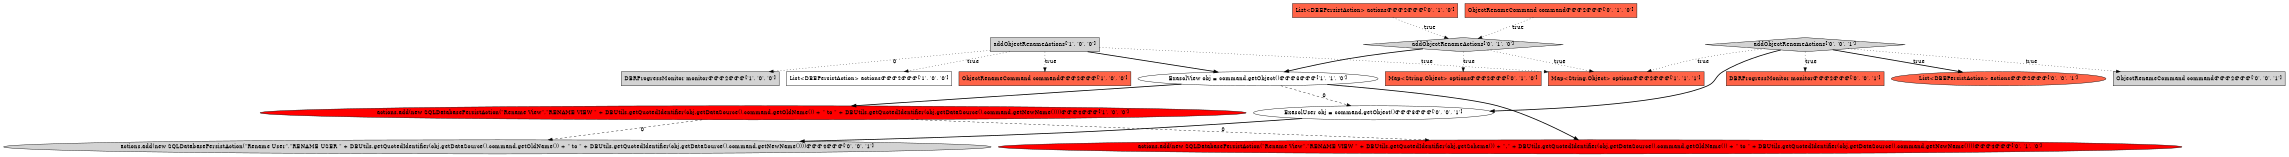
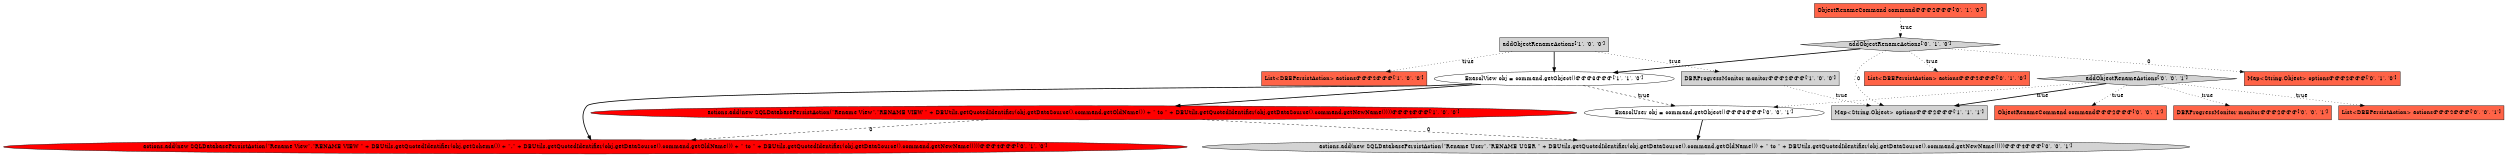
edge "List<DBEPersistAction> actions@@@2@@@['0', '1', '0']" -> "addObjectRenameActions['0', '1', '0']": reversed
edge "addObjectRenameActions['0', '0', '1']" -> "Map<String,Object> options@@@2@@@['1', '1', '1']": style dotted -> bold
edge "addObjectRenameActions['1', '0', '0']" -> "Map<String,Object> options@@@2@@@['1', '1', '1']": now "DBRProgressMonitor monitor@@@2@@@['1', '0', '0']" -> "Map<String,Object> options@@@2@@@['1', '1', '1']"
edge "addObjectRenameActions['0', '0', '1']" -> "List<DBEPersistAction> actions@@@2@@@['0', '0', '1']": style bold -> dotted
edge "addObjectRenameActions['1', '0', '0']" -> "DBRProgressMonitor monitor@@@2@@@['1', '0', '0']": label "0" -> "true"
edge "addObjectRenameActions['0', '1', '0']" -> "Map<String,Object> options@@@2@@@['0', '1', '0']": label "true" -> "0"
edge "addObjectRenameActions['0', '1', '0']" -> "Map<String,Object> options@@@2@@@['1', '1', '1']": label "true" -> "0"
node "List<DBEPersistAction> actions@@@2@@@['1', '0', '0']": fillcolor white -> tomato
node "ObjectRenameCommand command@@@2@@@['1', '0', '0']": removed
node "Map<String,Object> options@@@2@@@['1', '1', '1']": fillcolor tomato -> lightgray
node "List<DBEPersistAction> actions@@@2@@@['0', '0', '1']": shape ellipse -> box
node "ObjectRenameCommand command@@@2@@@['0', '0', '1']": fillcolor lightgray -> tomato
edge "ExasolView obj = command.getObject()@@@3@@@['1', '1', '0']" -> "ExasolUser obj = command.getObject()@@@3@@@['0', '0', '1']": label "0" -> "true"
edge "addObjectRenameActions['0', '0', '1']" -> "ExasolUser obj = command.getObject()@@@3@@@['0', '0', '1']": style bold -> dotted
